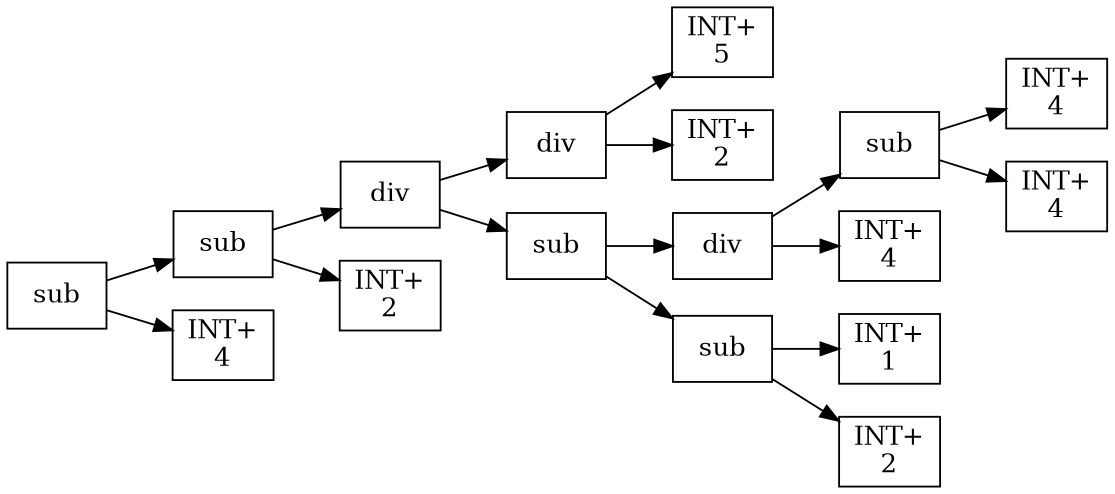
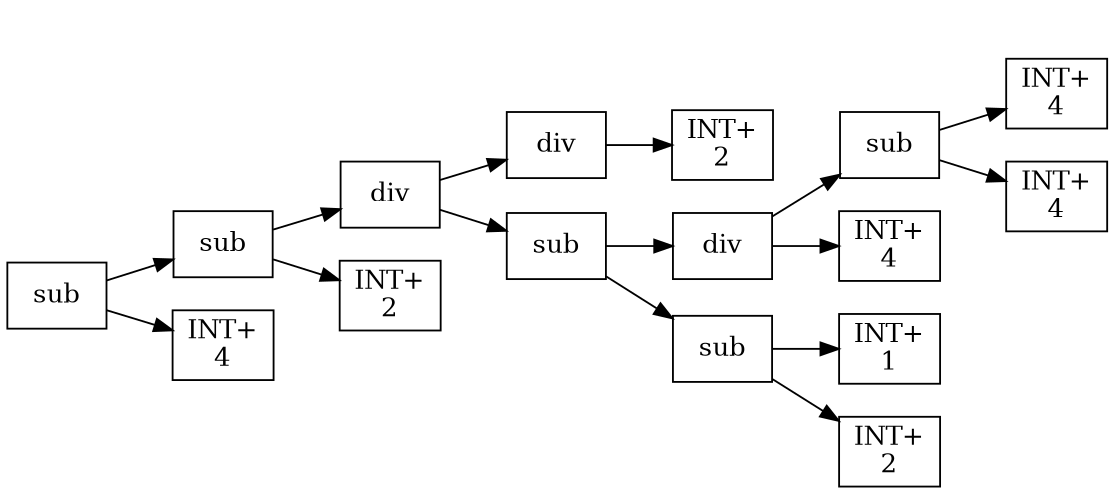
node "INT+ 5": removed
